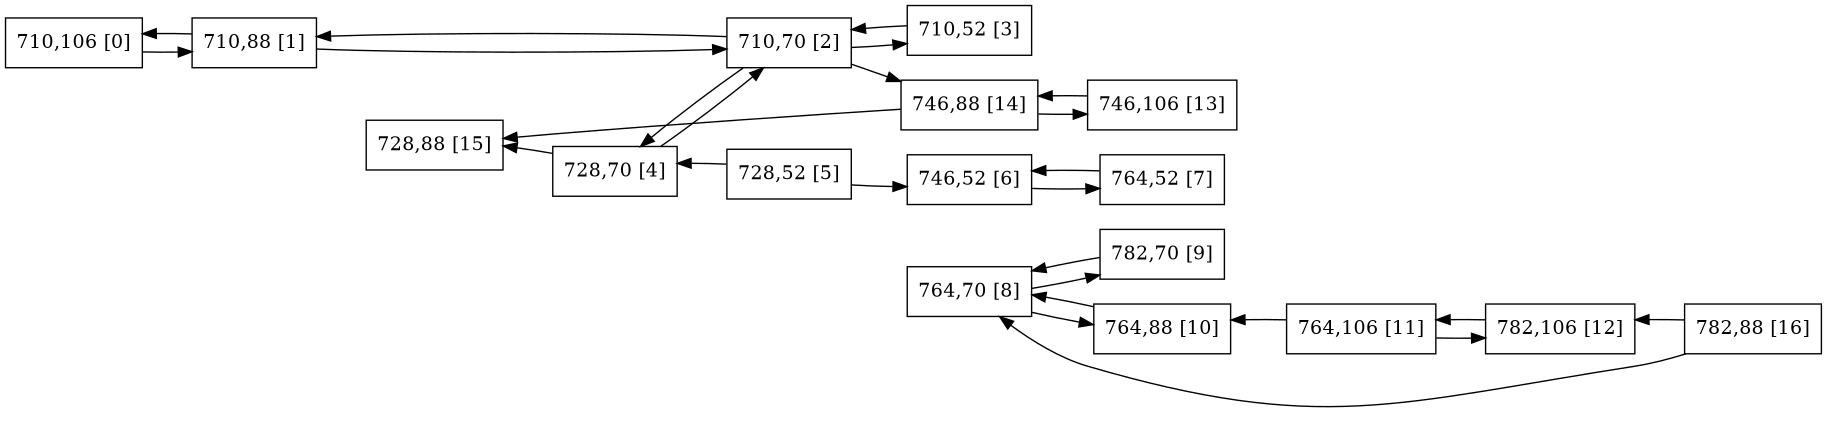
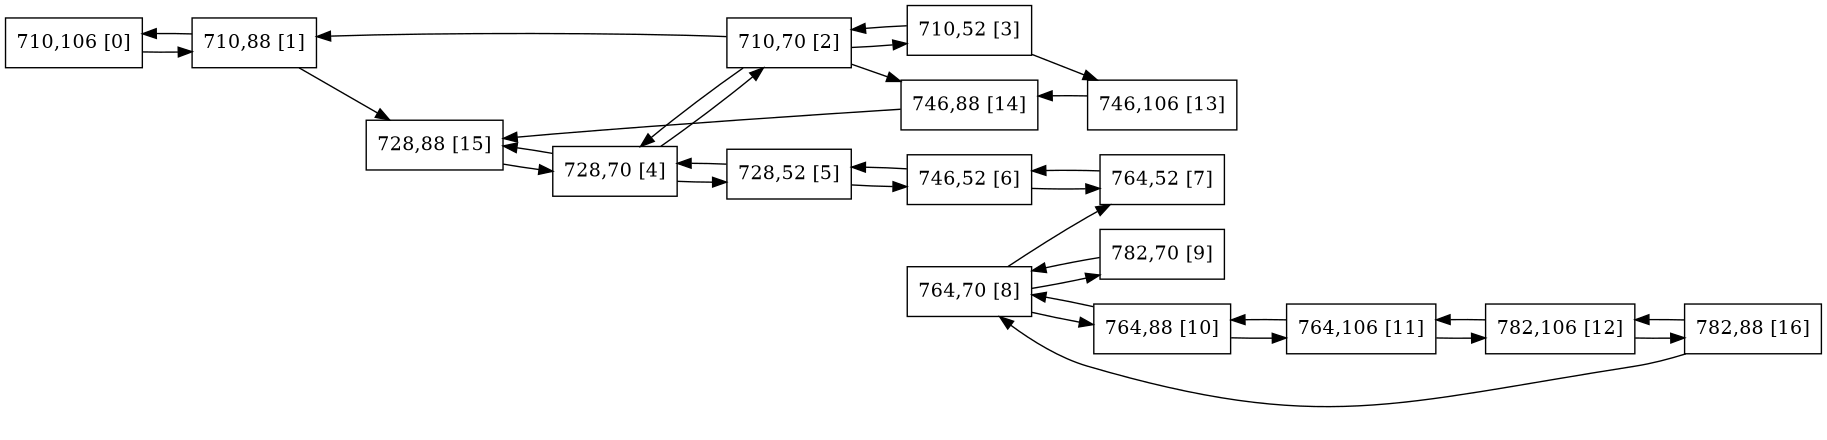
edge "710,88 [1]" -> "710,70 [2]": now "710,88 [1]" -> "728,88 [15]"
edge "746,88 [14]" -> "746,106 [13]": now "710,52 [3]" -> "746,106 [13]"
edge "728,88 [15]" -> "728,70 [4]": added
edge "746,52 [6]" -> "728,52 [5]": added
edge "728,70 [4]" -> "728,52 [5]": added
edge "764,70 [8]" -> "764,52 [7]": added
edge "764,88 [10]" -> "764,106 [11]": added
edge "782,106 [12]" -> "782,88 [16]": added
